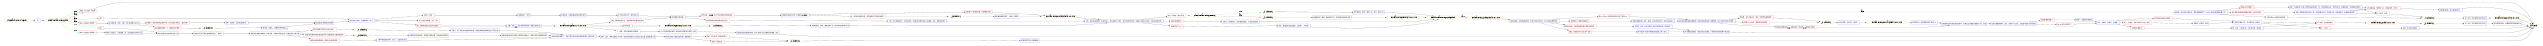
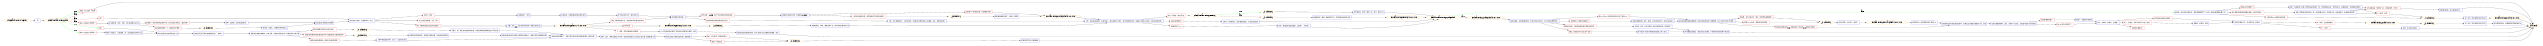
node "嗯，待定。只是個小忙，沒什麼大事，我保證。": removed
